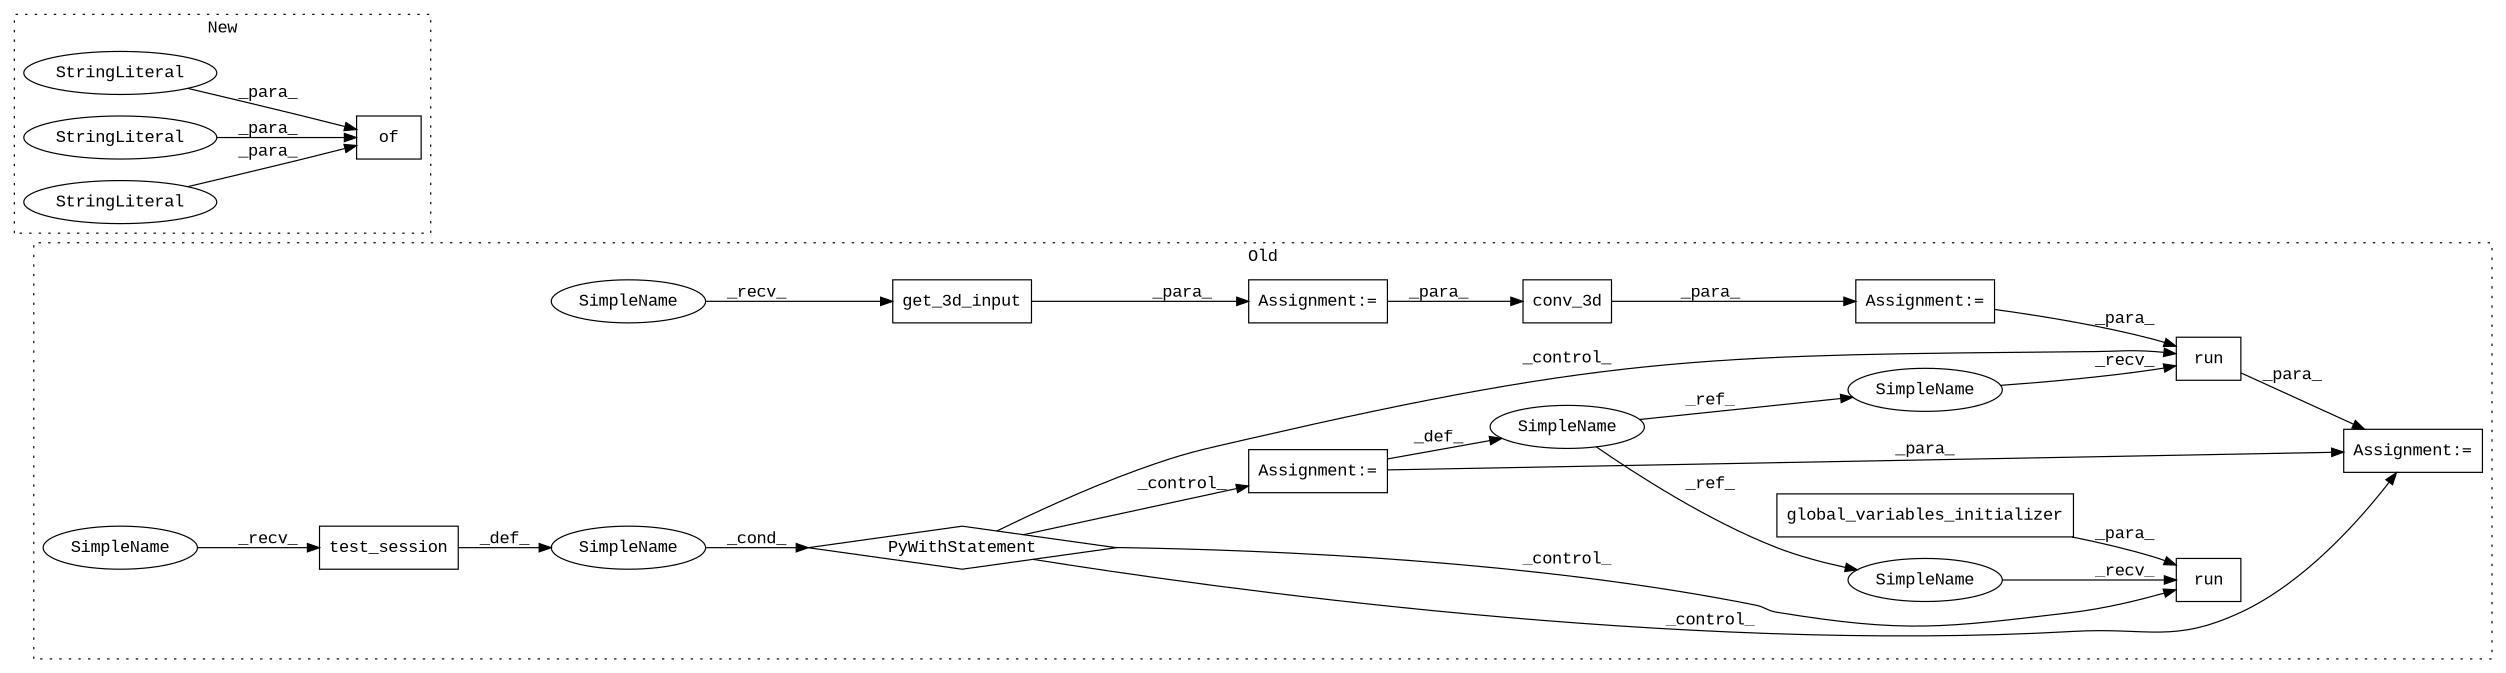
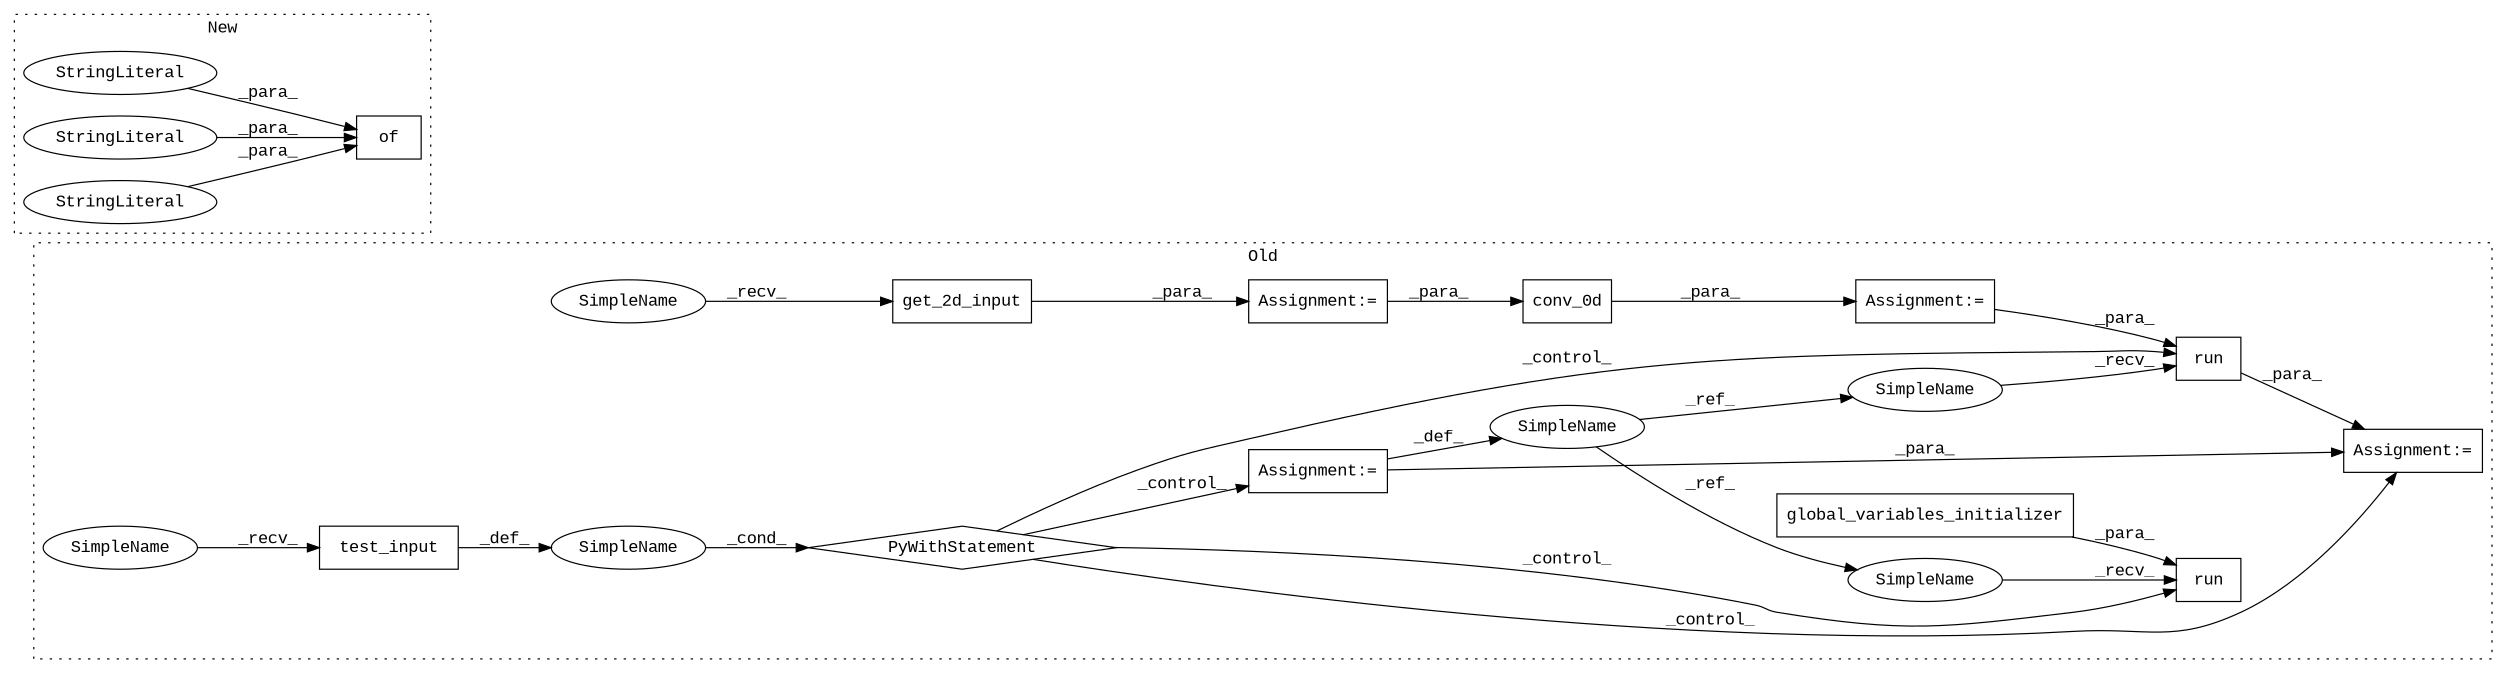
node "get_3d_input": label "get_3d_input" -> "get_2d_input"
node "conv_3d": label "conv_3d" -> "conv_0d"
node "test_session": label "test_session" -> "test_input"
